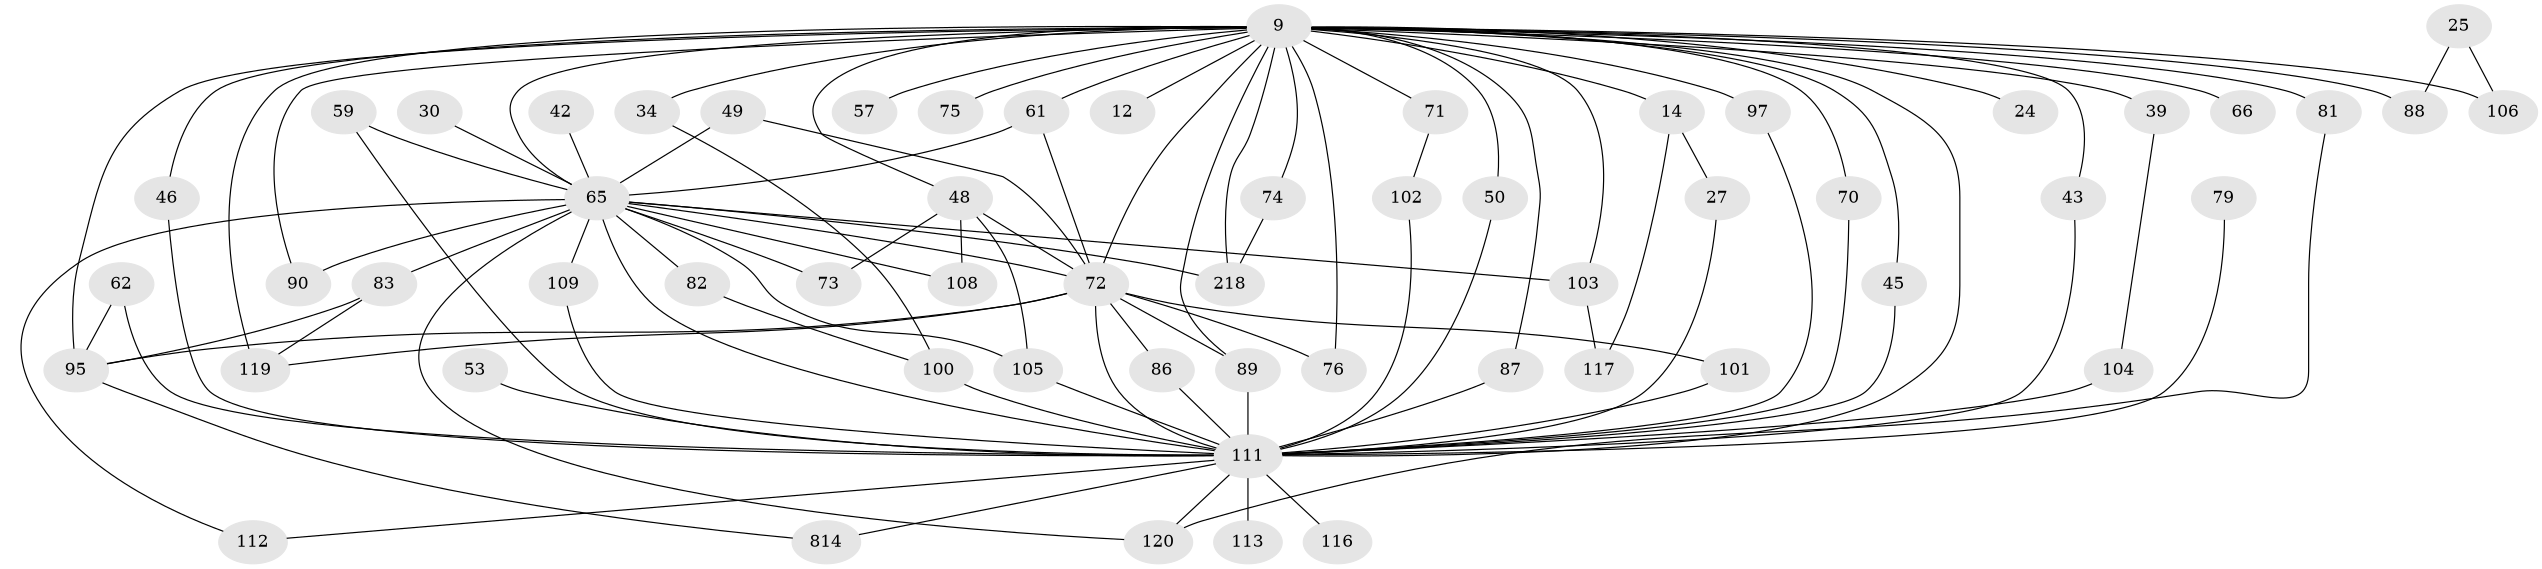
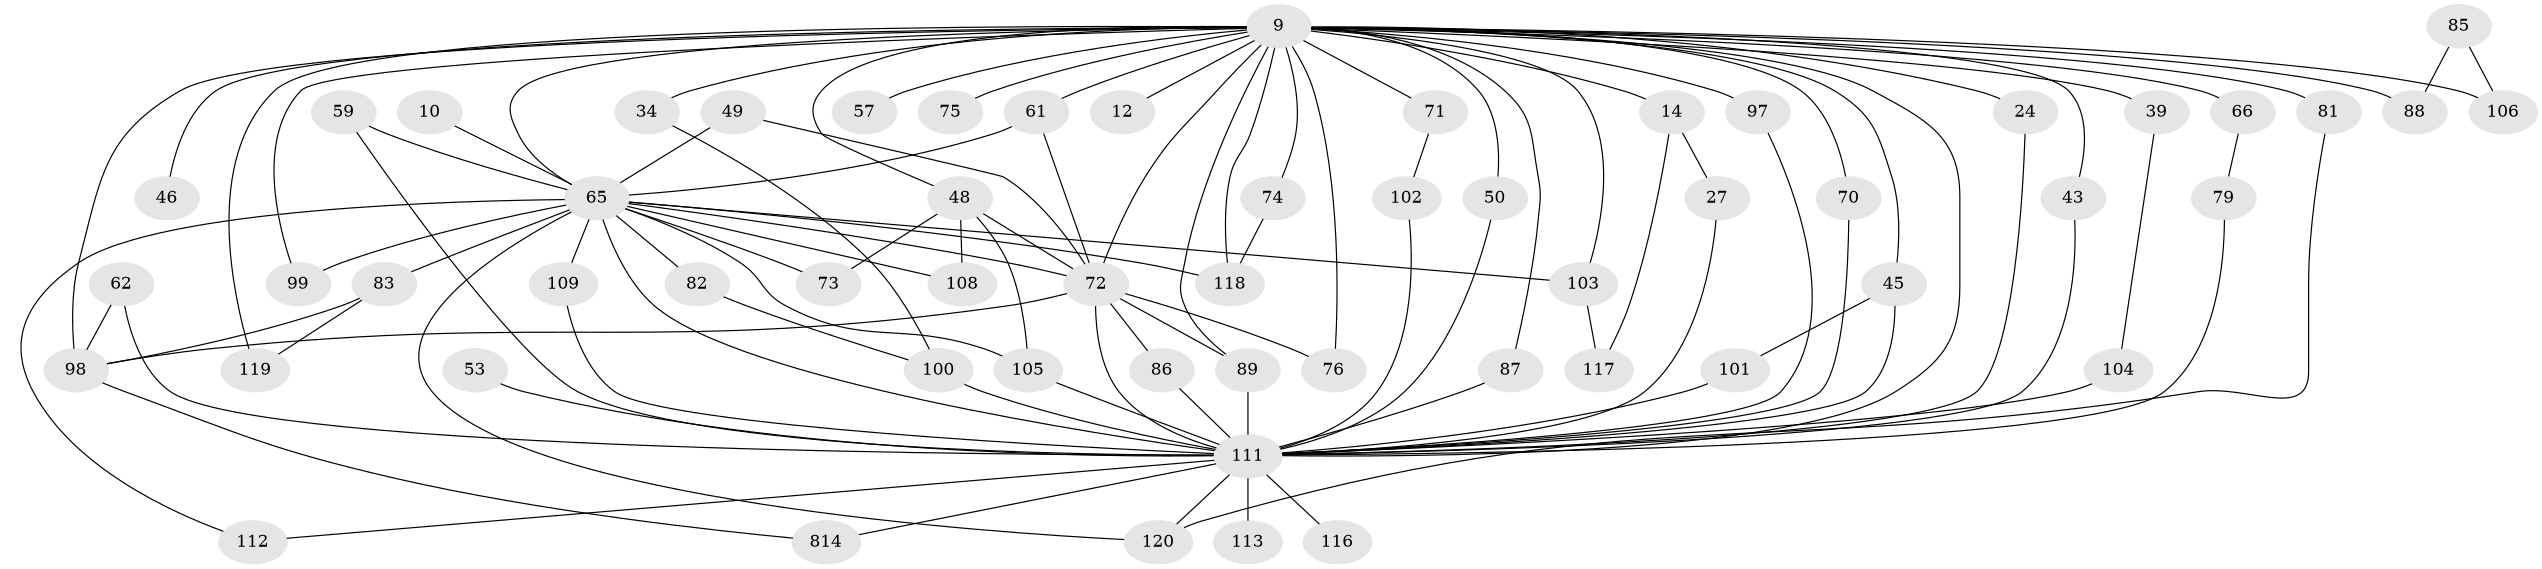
node "25": label "25" -> "85"
node "30": label "30" -> "10"
node "42": removed
edge "66" -- "79": added
node "90": label "90" -> "99"
node "218": label "218" -> "118"
edge "72" -- "101": now "45" -- "101"
edge "72" -- "119": removed
node "95": label "95" -> "98"
edge "46" -- "111": now "24" -- "111"
